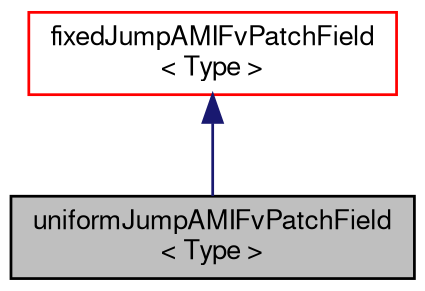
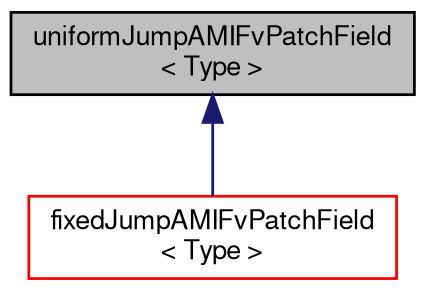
edge "uniformJumpAMIFvPatchField < Type >" -> "fixedJumpAMIFvPatchField < Type >": reversed
